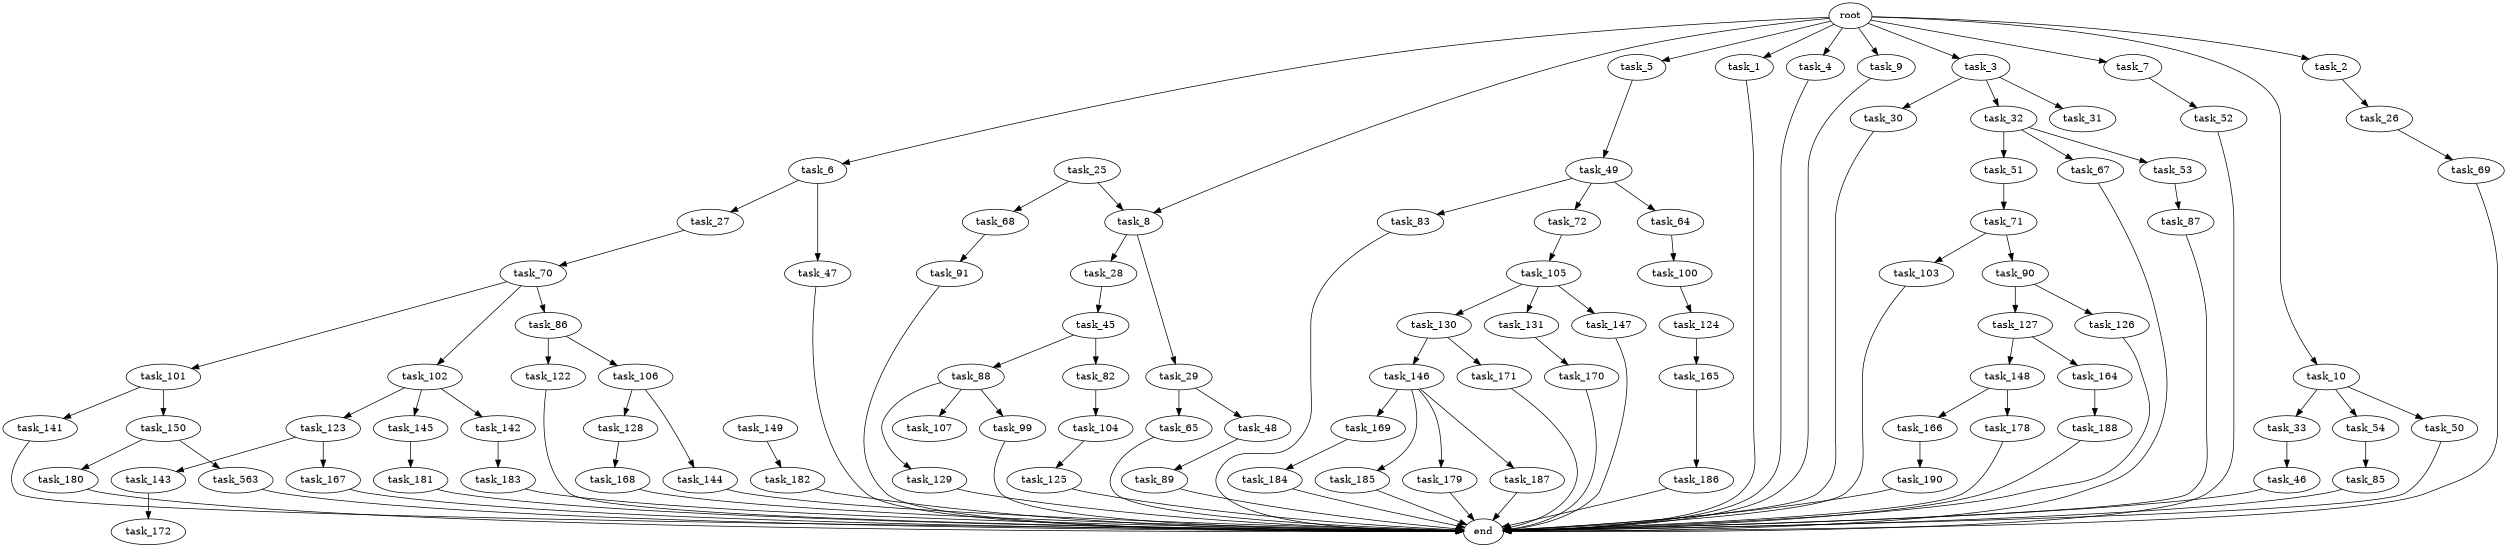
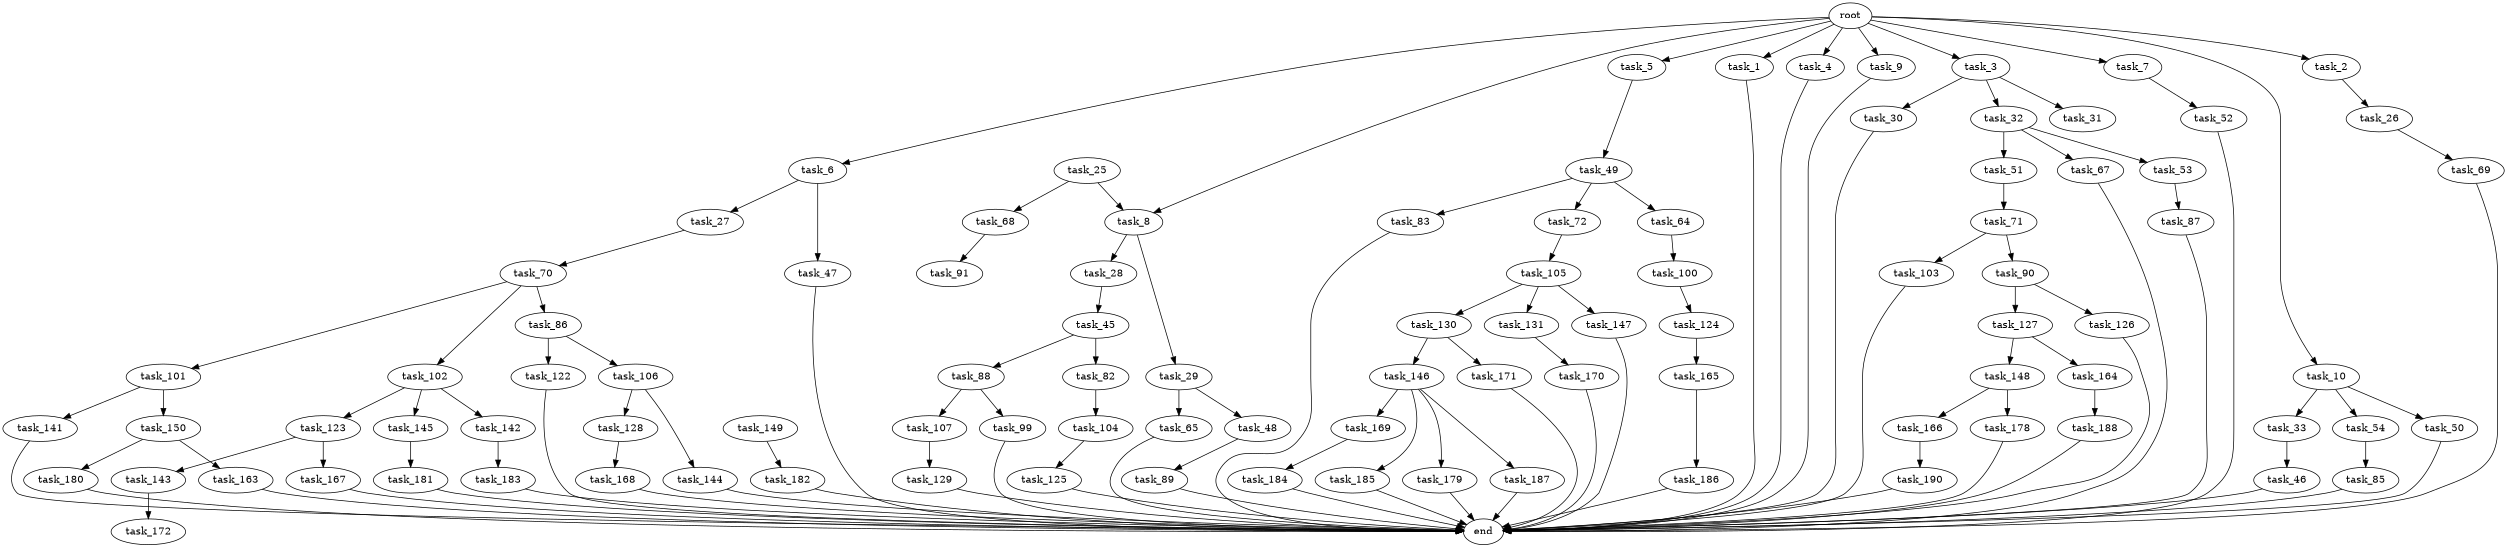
edge "task_88" -> "task_129": now "task_107" -> "task_129"
node "task_563": label "task_563" -> "task_163"
edge "task_91" -> "end": removed
